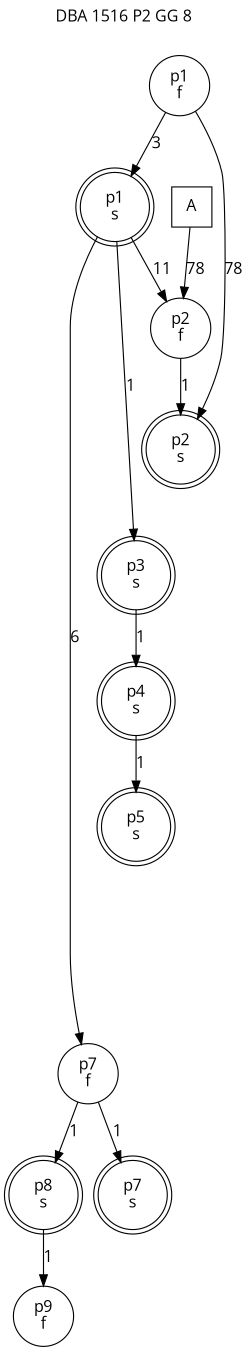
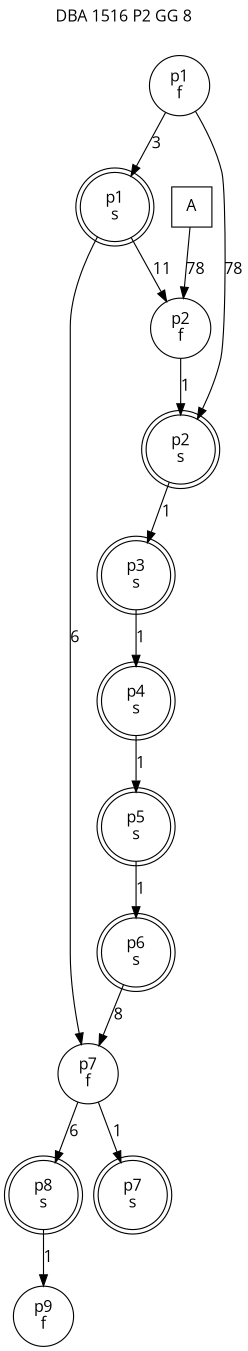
edge "p1 s" -> "p3 s": now "p2 s" -> "p3 s"
node "p6 s": added
edge "p7 f" -> "p8 s": label "1" -> "6"
